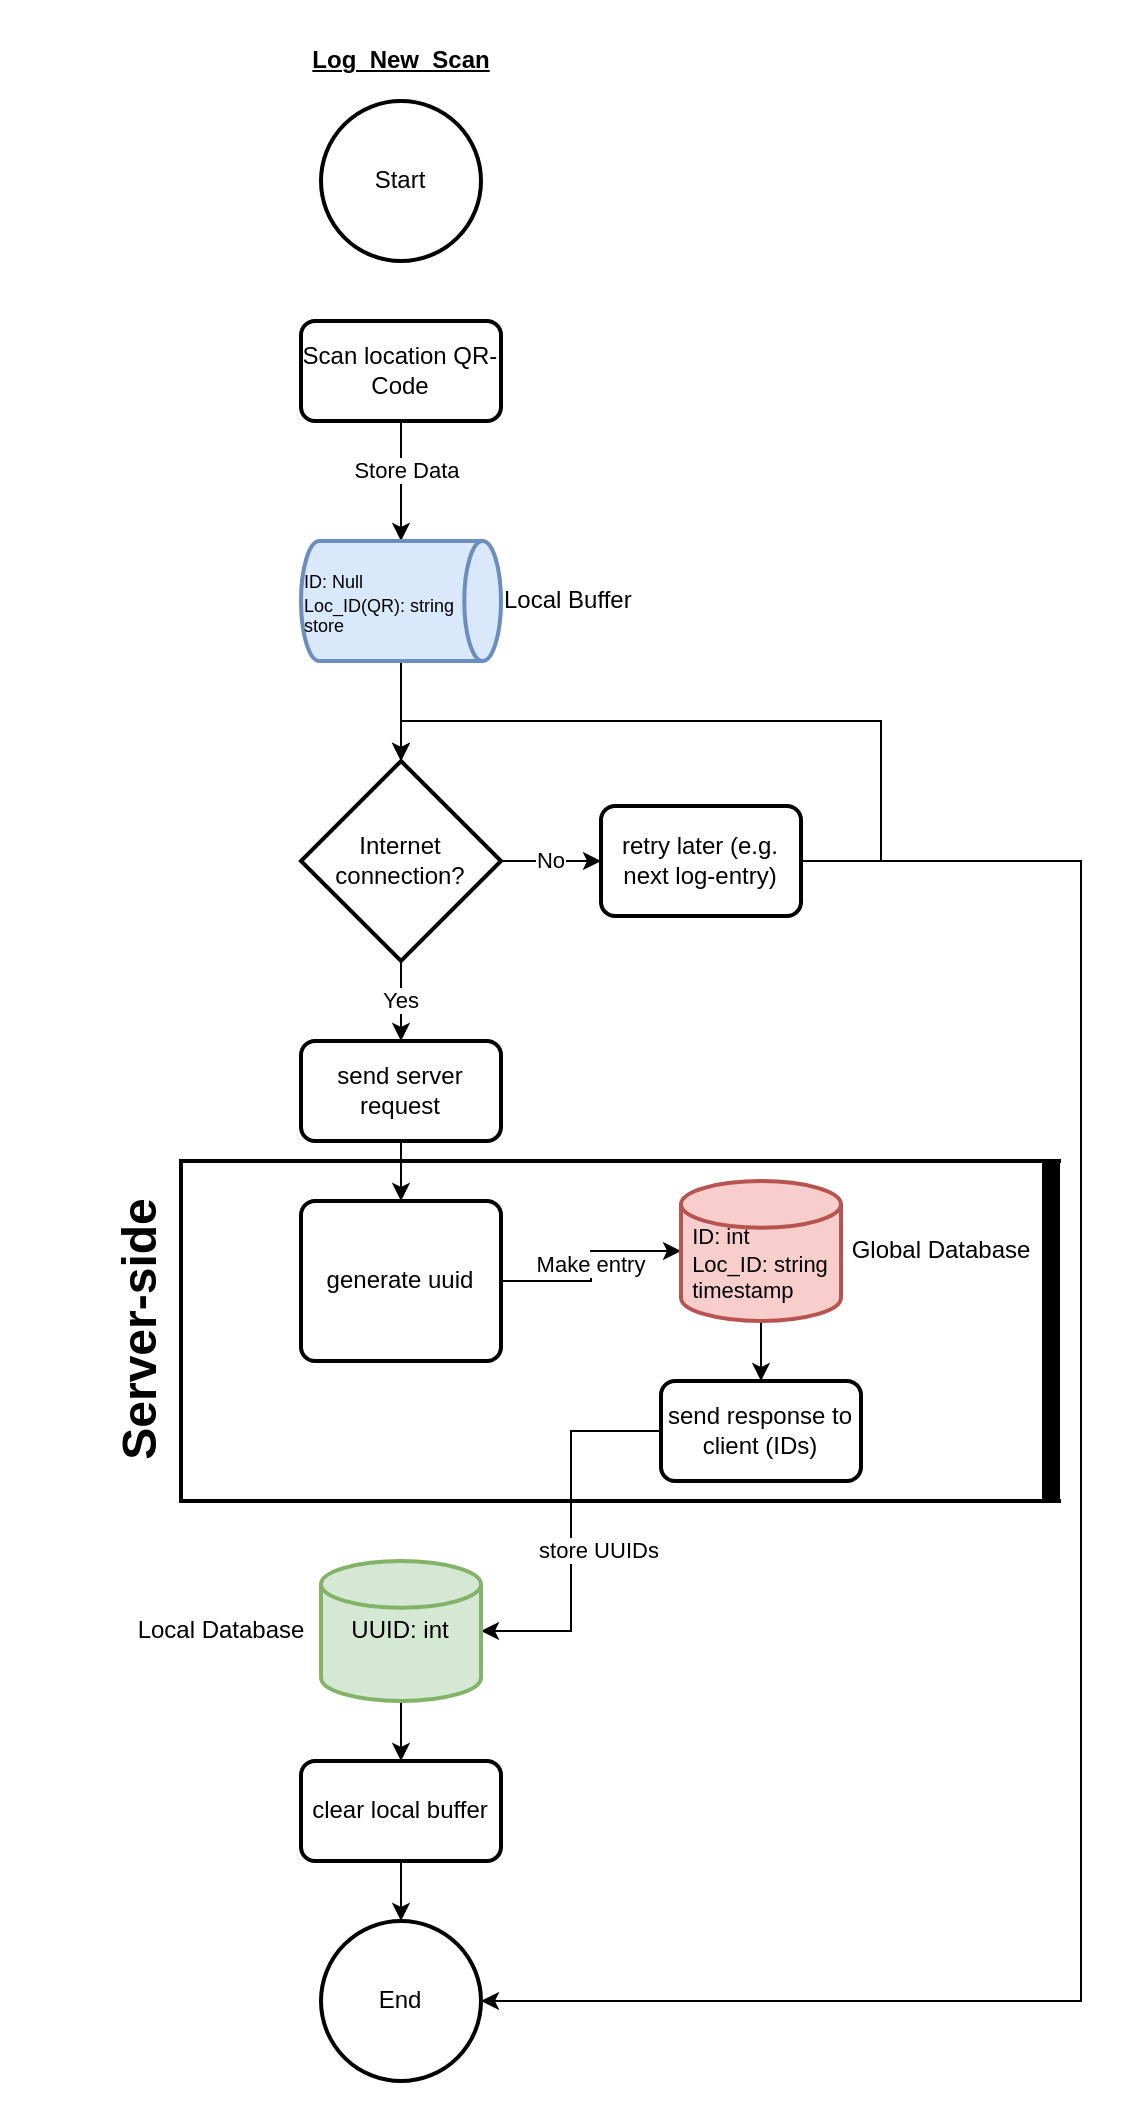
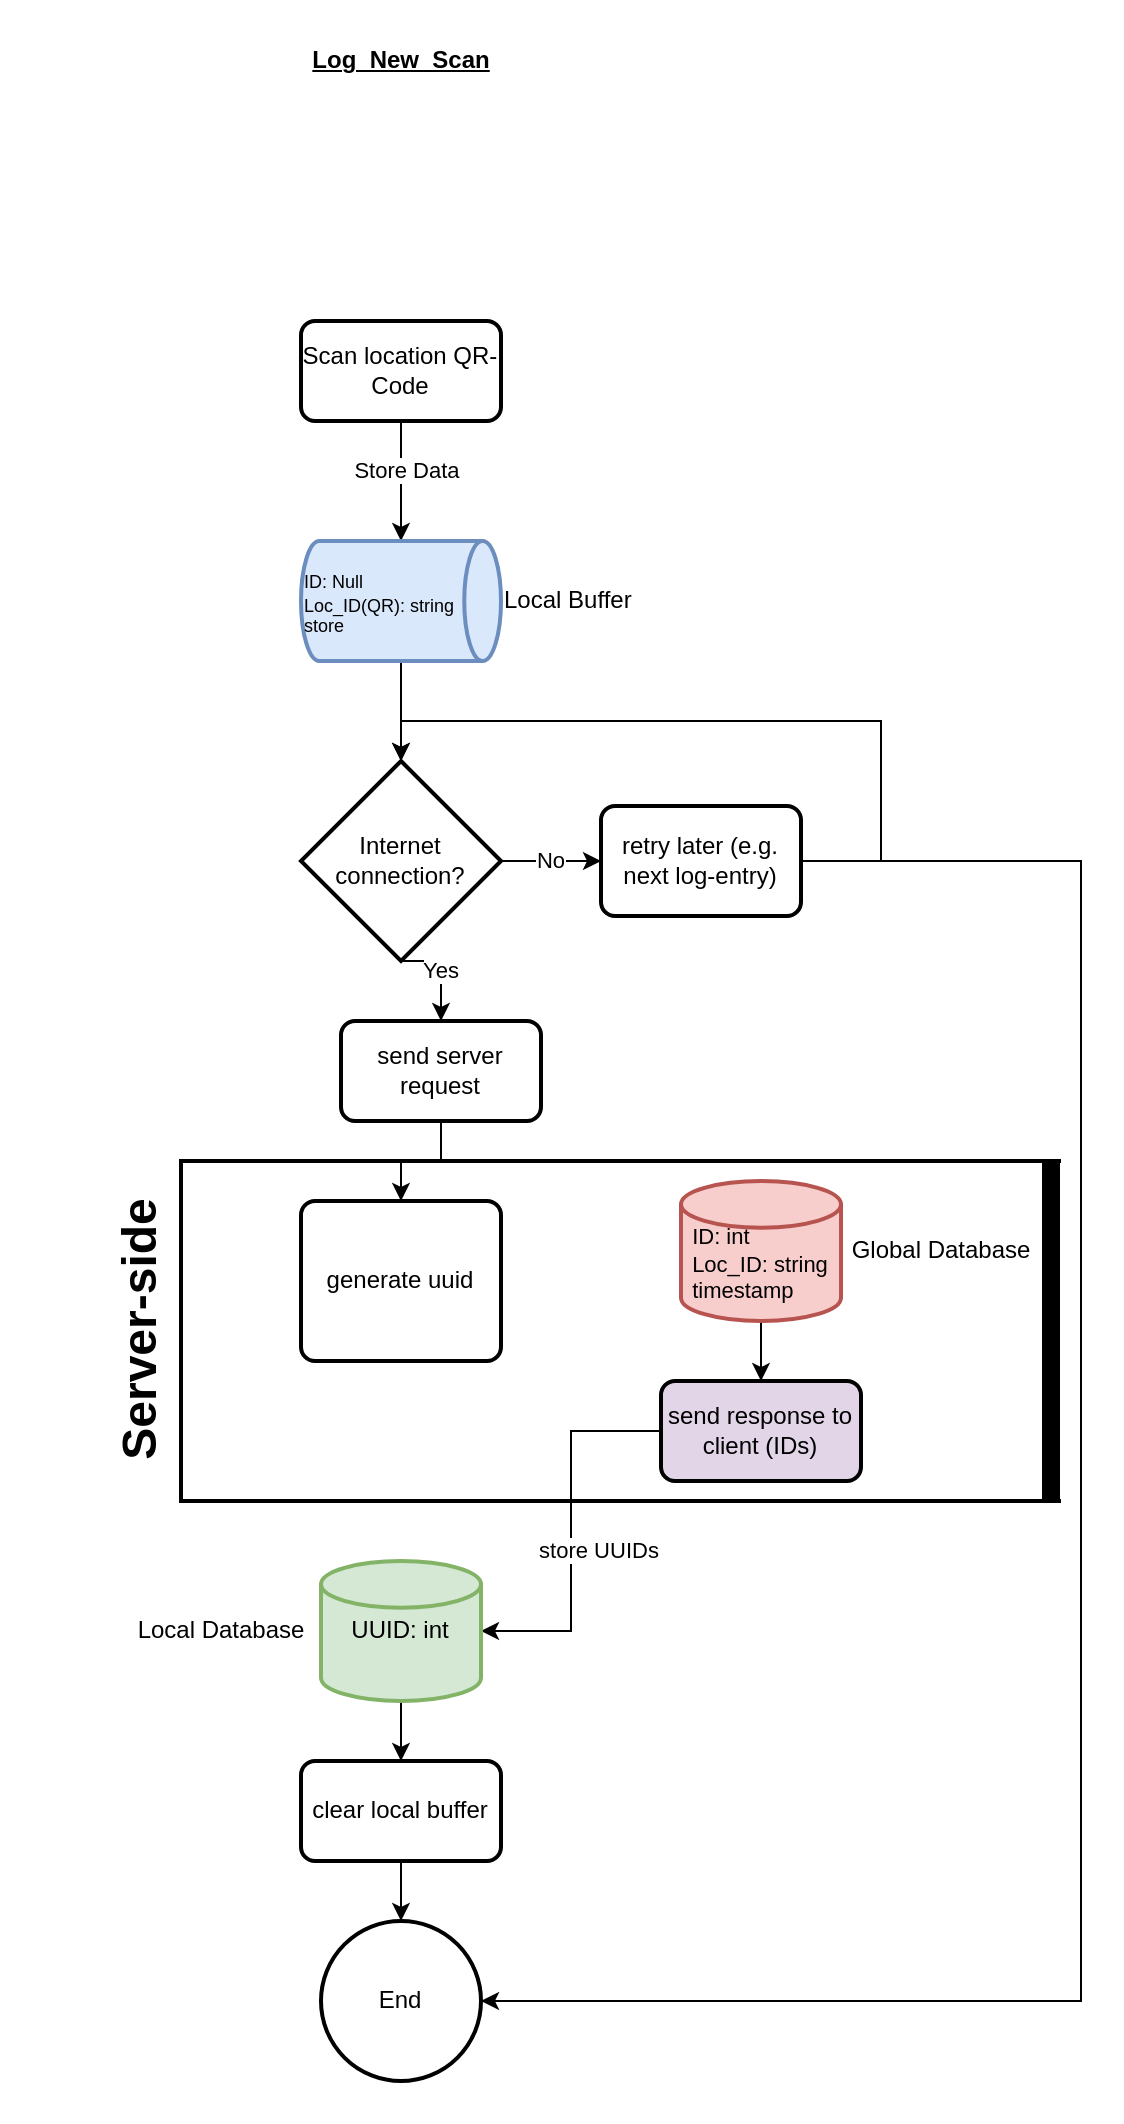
node "Start": removed
node "send server request": moved (401, 1091) -> (441, 1071)
edge "generate uuid" -> "ID: int Loc_ID: string timestamp": removed, label "Make entry"
node "send response to client (IDs)": fillcolor #ffffff -> #e1d5e7
